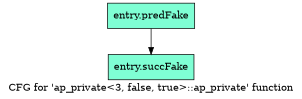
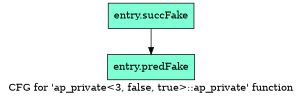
edge "entry.predFake" -> "entry.succFake": reversed
